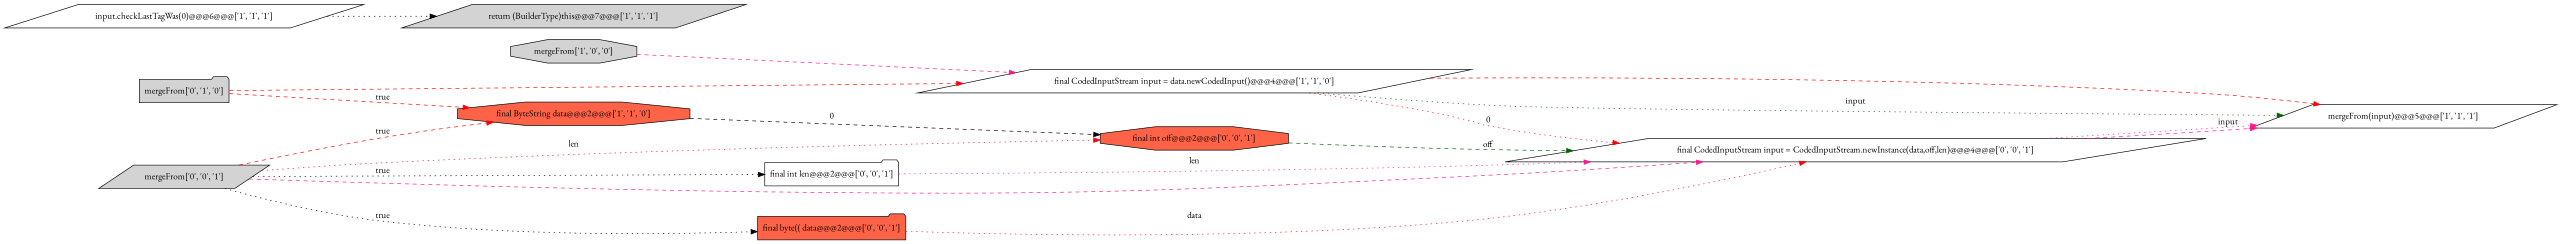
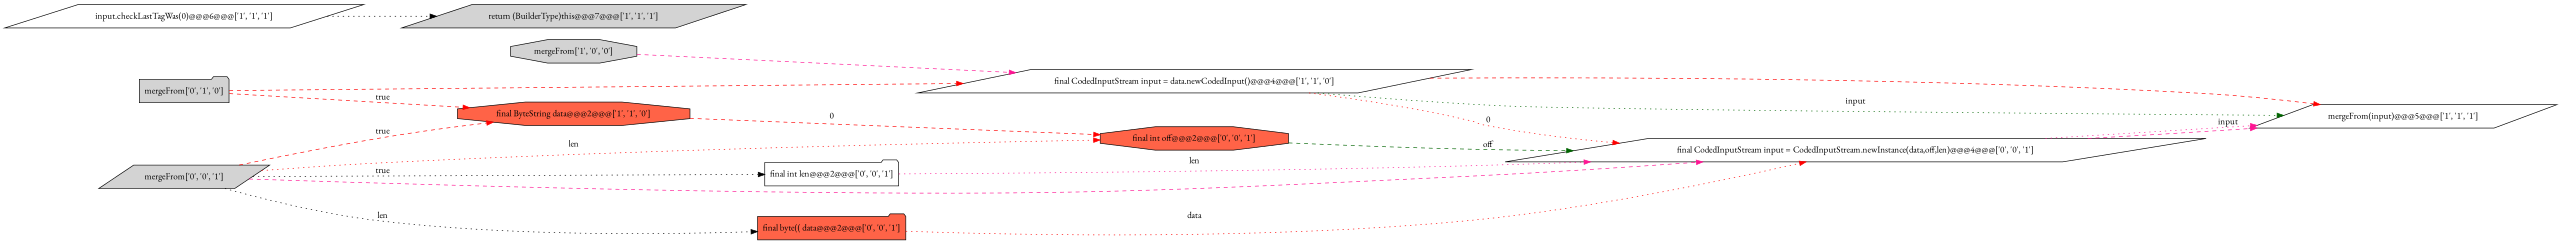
edge "final ByteString data@@@2@@@['1', '1', '0']" -> "final int off@@@2@@@['0', '0', '1']": color black -> red
edge "mergeFrom['0', '0', '1']" -> "final byte(( data@@@2@@@['0', '0', '1']": label "true" -> "len"
